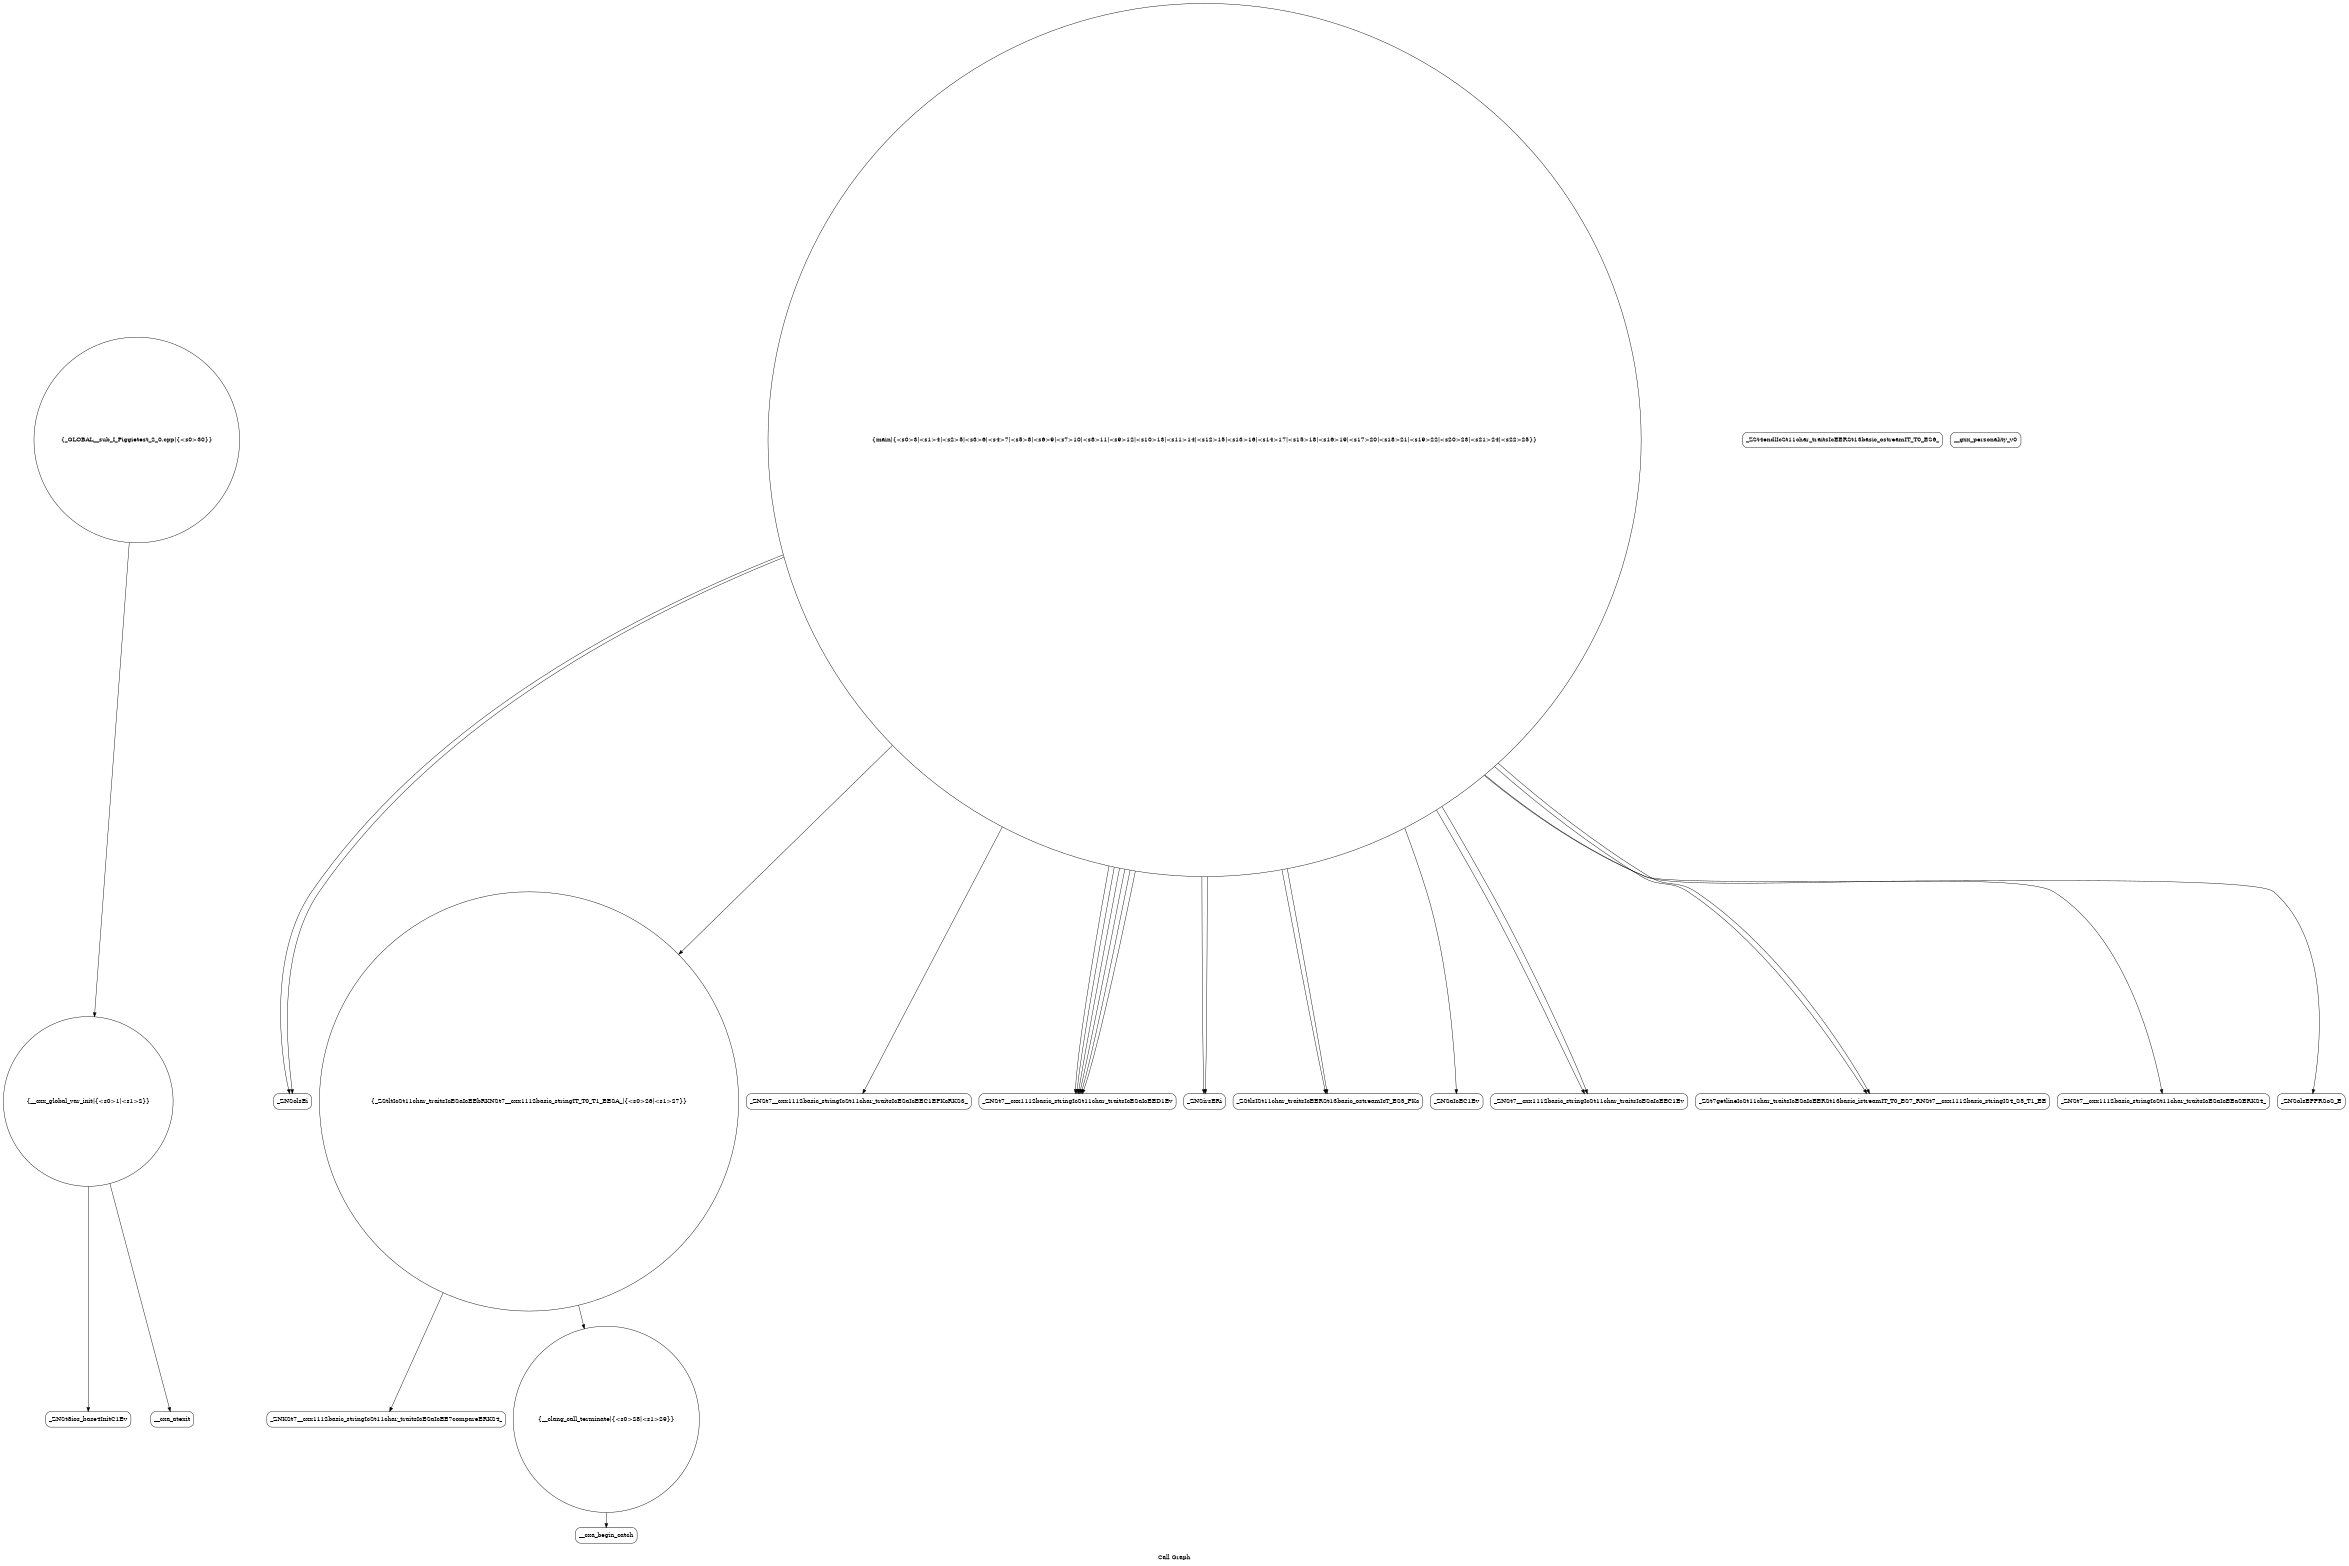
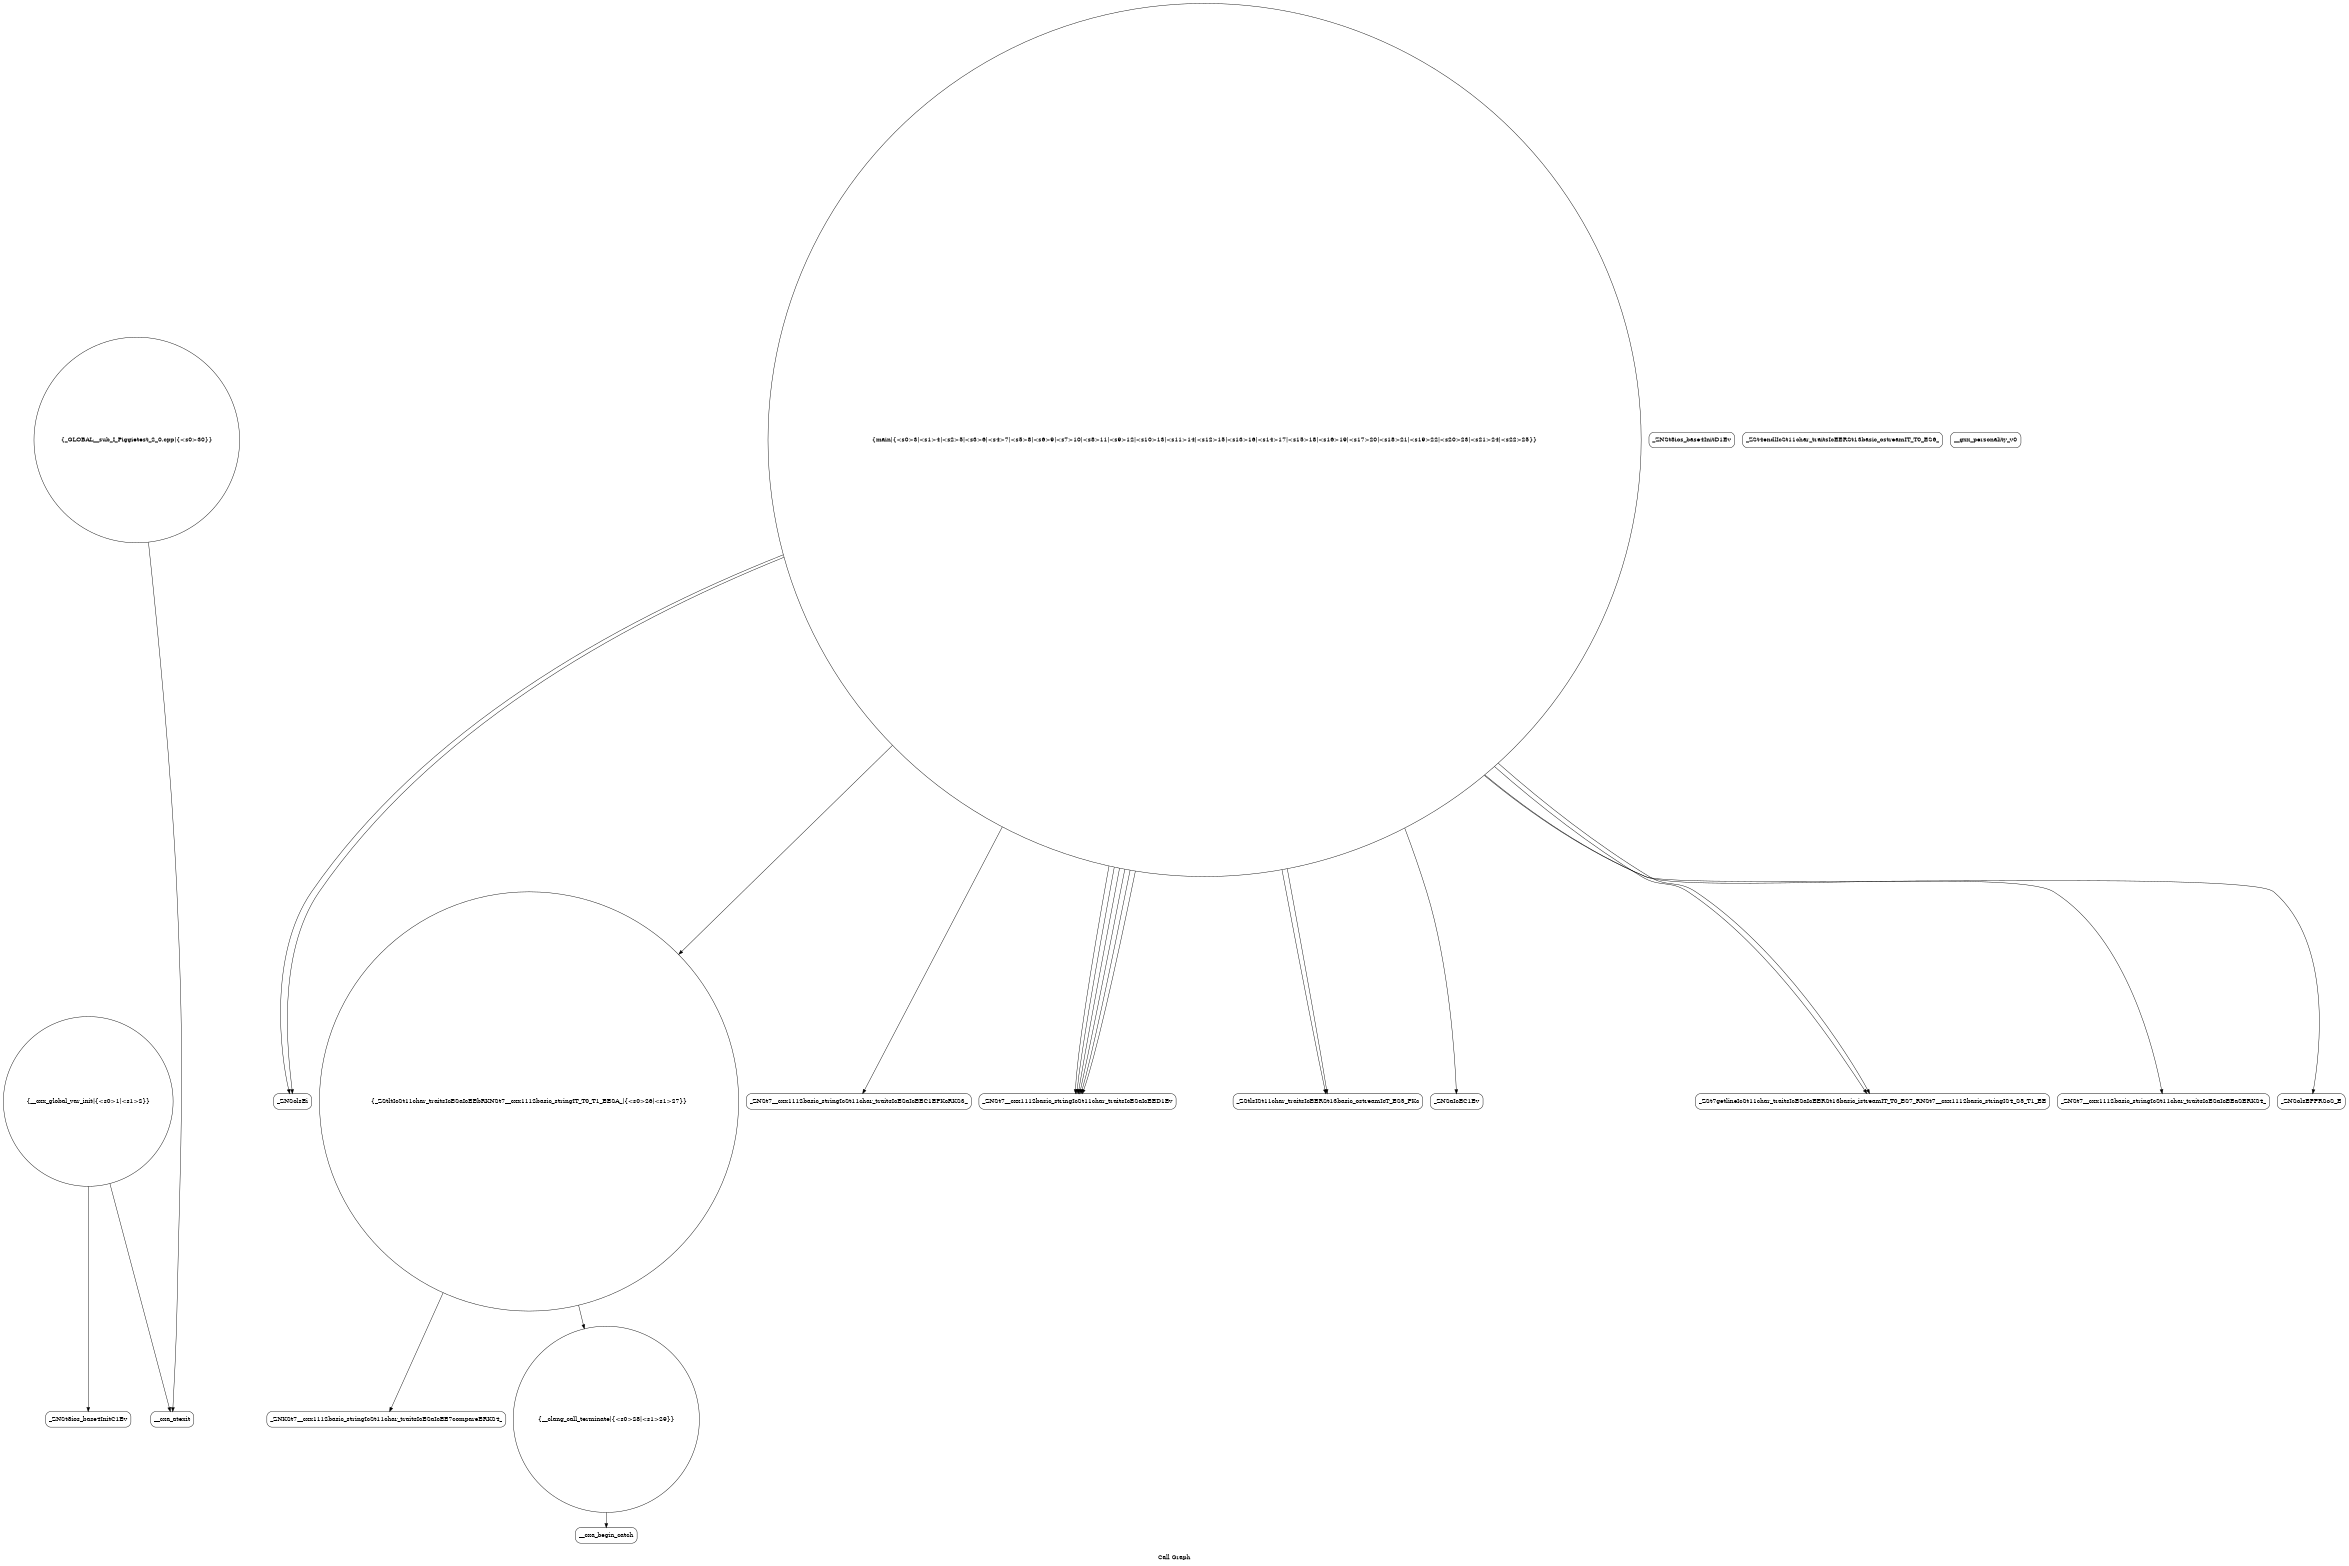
node "_ZNSt8ios_base4InitD1Ev": added
edge "{_GLOBAL__sub_I_Piggietest_2_0.cpp|{<s0>30}}" -> "{__cxx_global_var_init|{<s0>1|<s1>2}}": now "{_GLOBAL__sub_I_Piggietest_2_0.cpp|{<s0>30}}" -> "__cxa_atexit"
node "_ZNSirsERi": removed
node "_ZNSt7__cxx1112basic_stringIcSt11char_traitsIcESaIcEEC1Ev": removed
